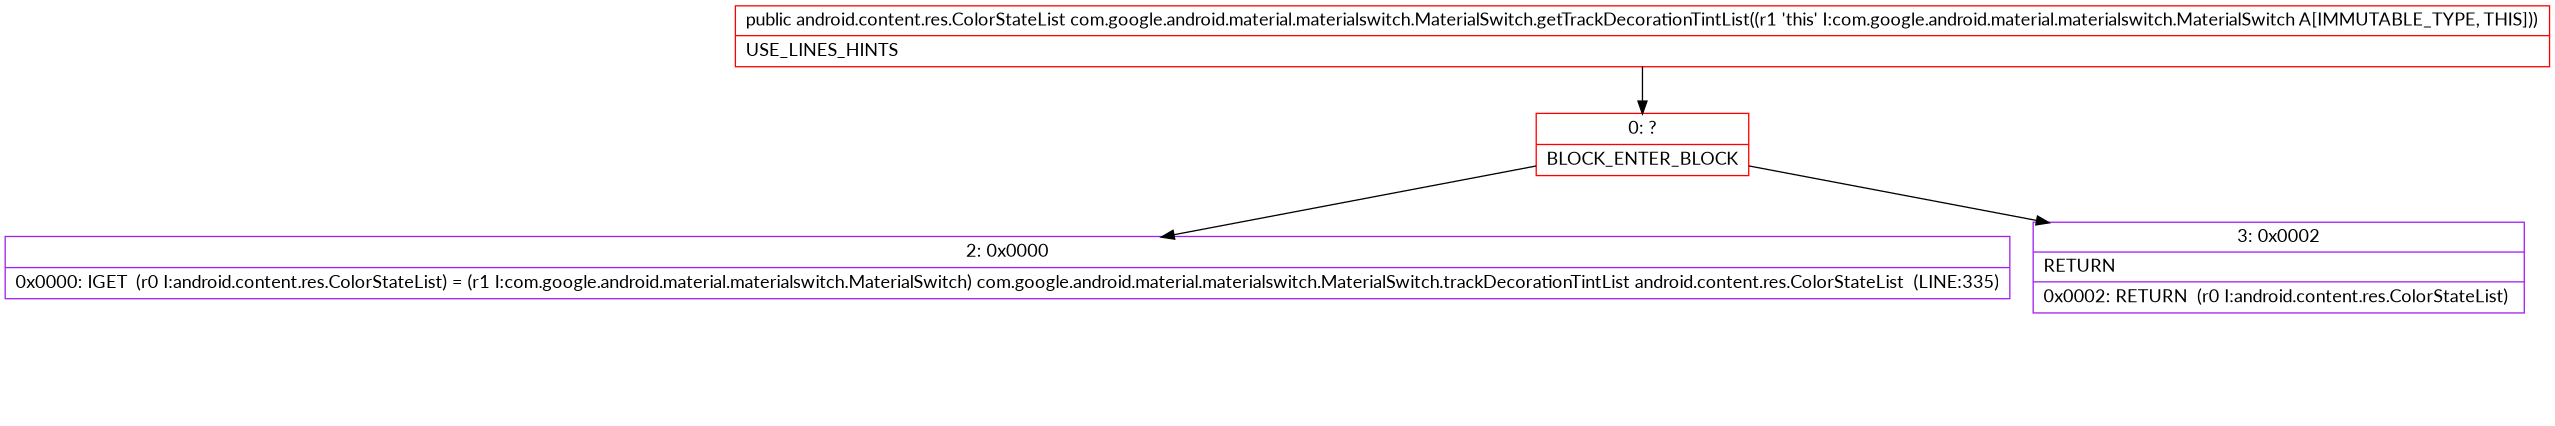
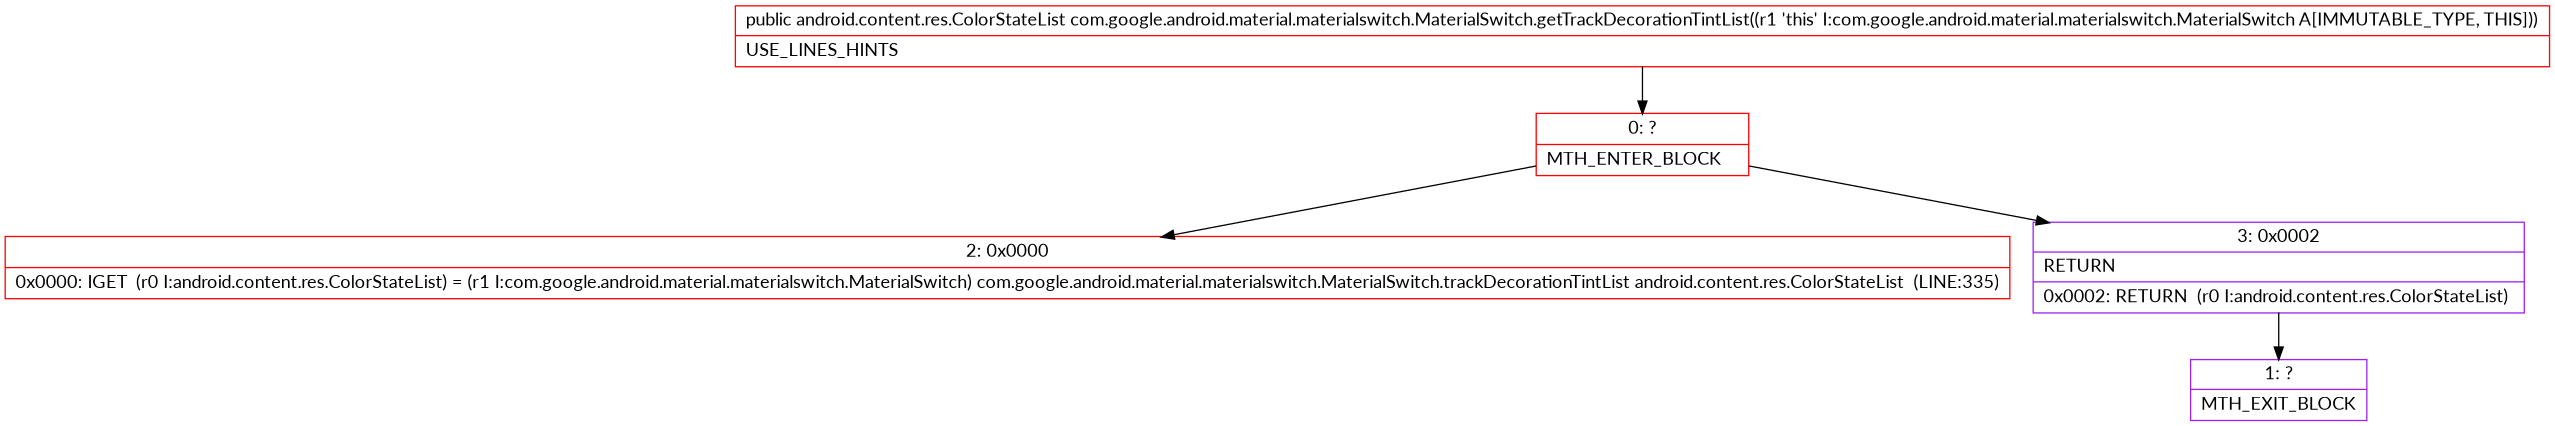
node "0: ?": text "BLOCK_ENTER_BLOCK" -> "MTH_ENTER_BLOCK"
node "2: 0x0000": color purple -> red
node "1: ?": added
